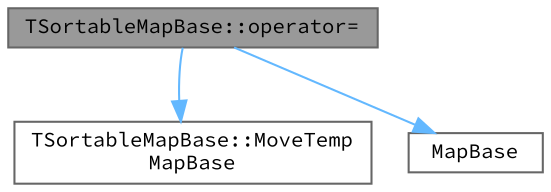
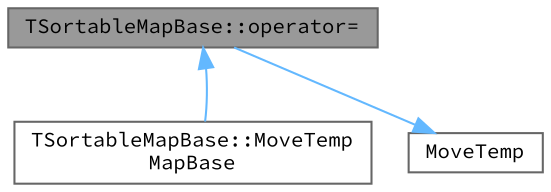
edge "TSortableMapBase::operator=" -> "TSortableMapBase::MoveTemp MapBase": reversed
node "MapBase": label "MapBase" -> "MoveTemp"
